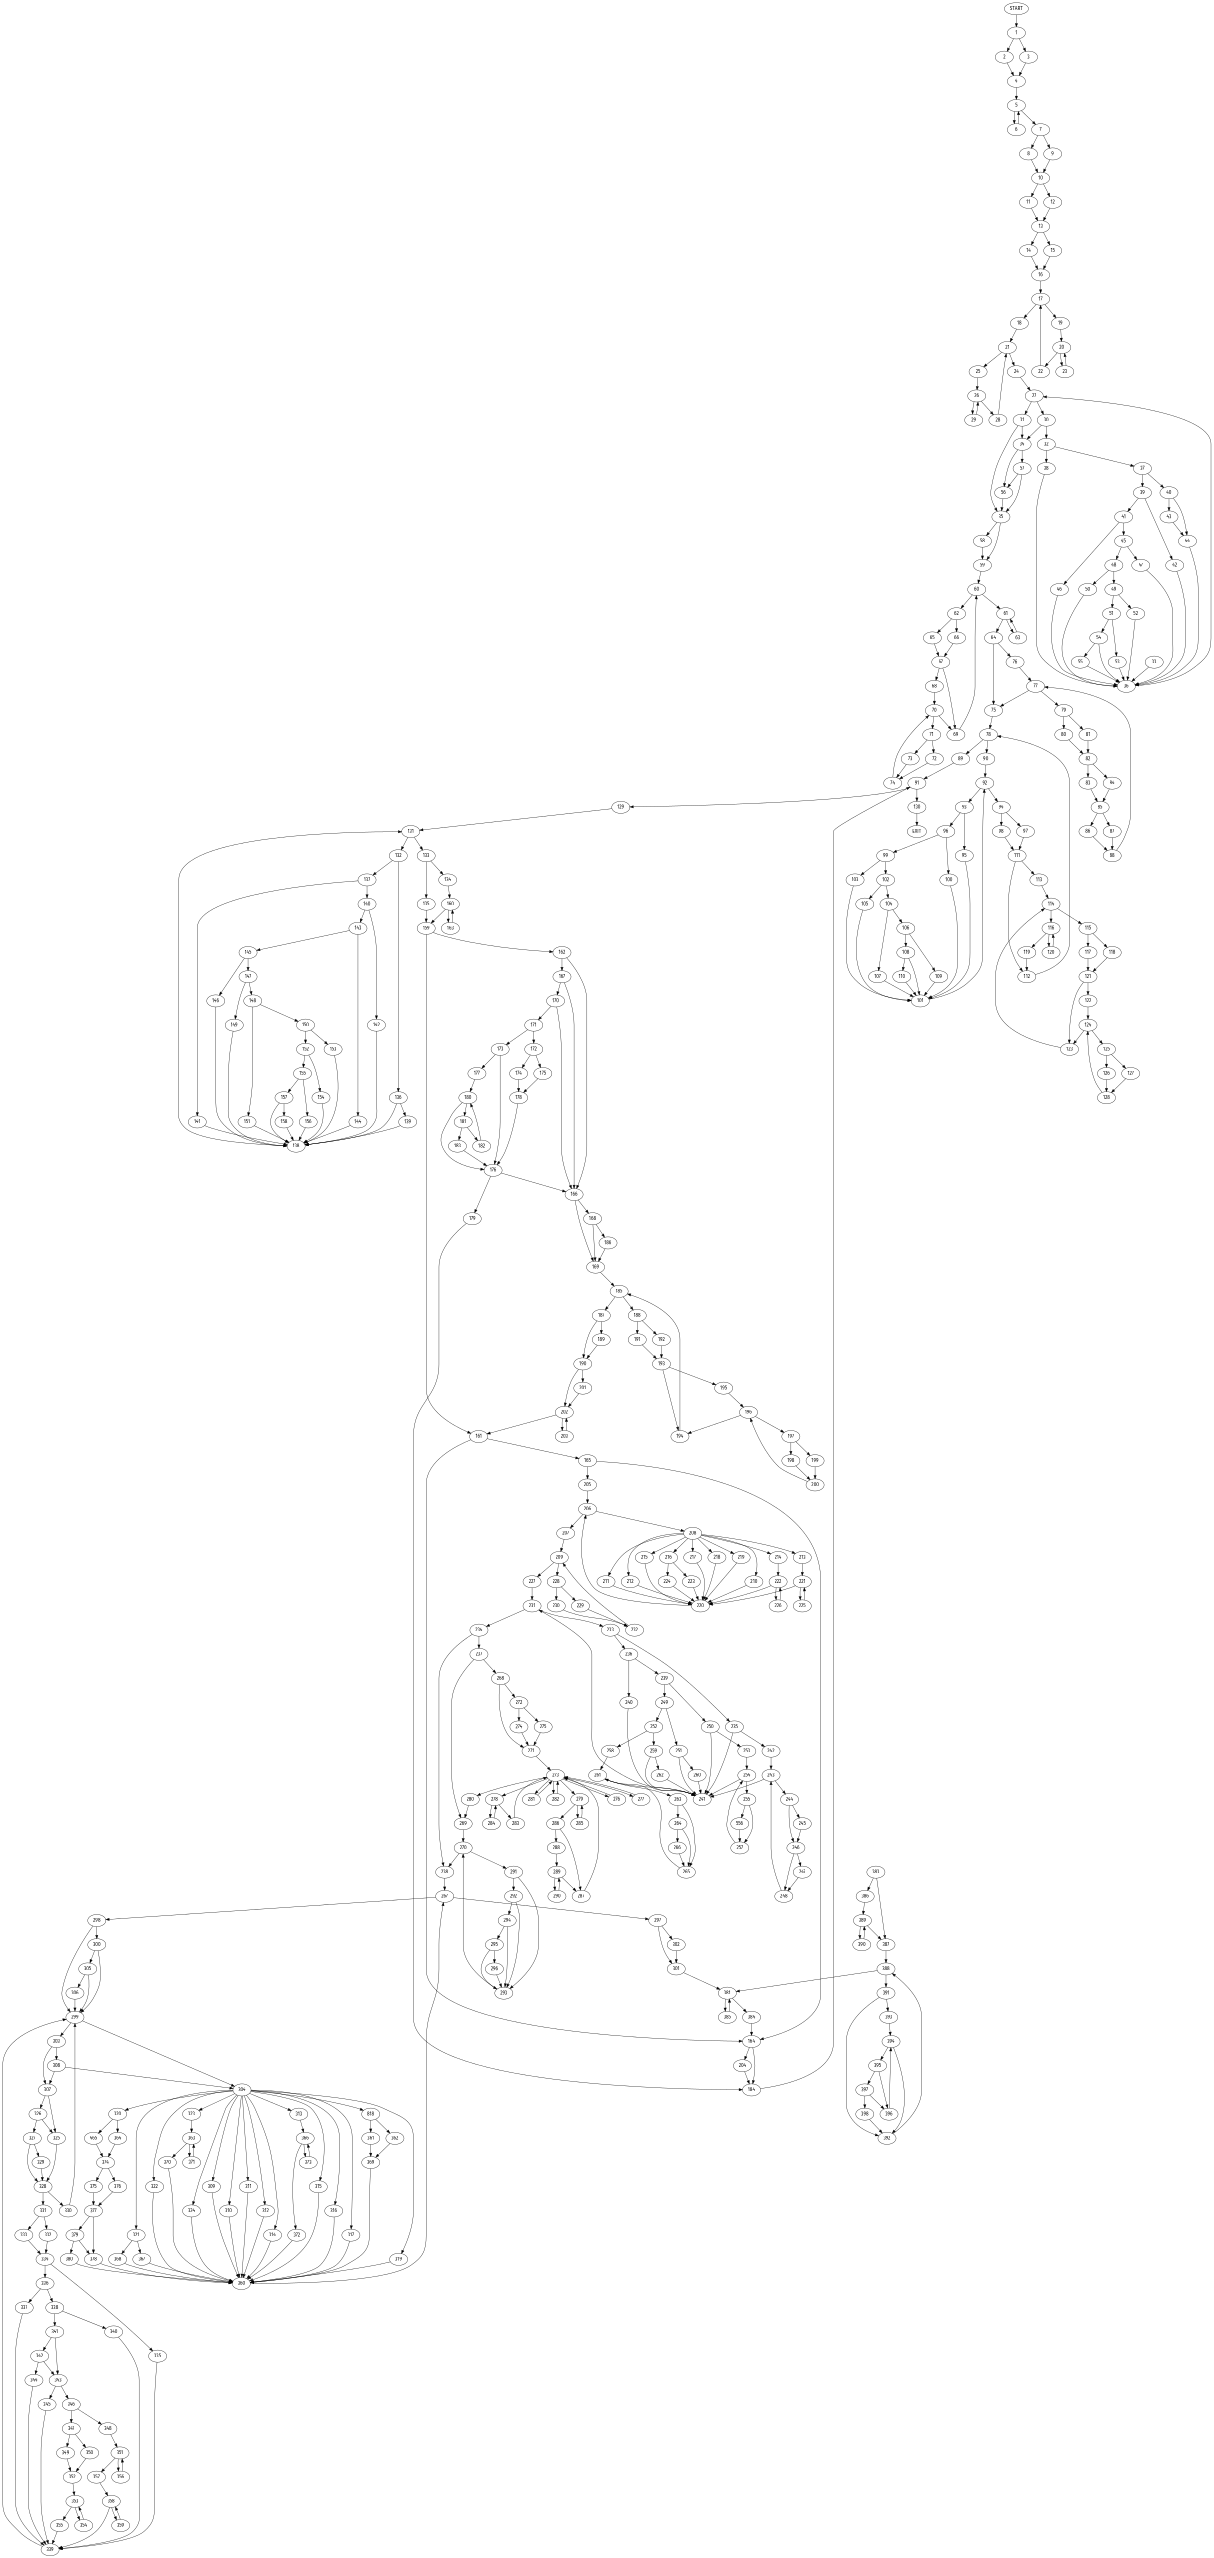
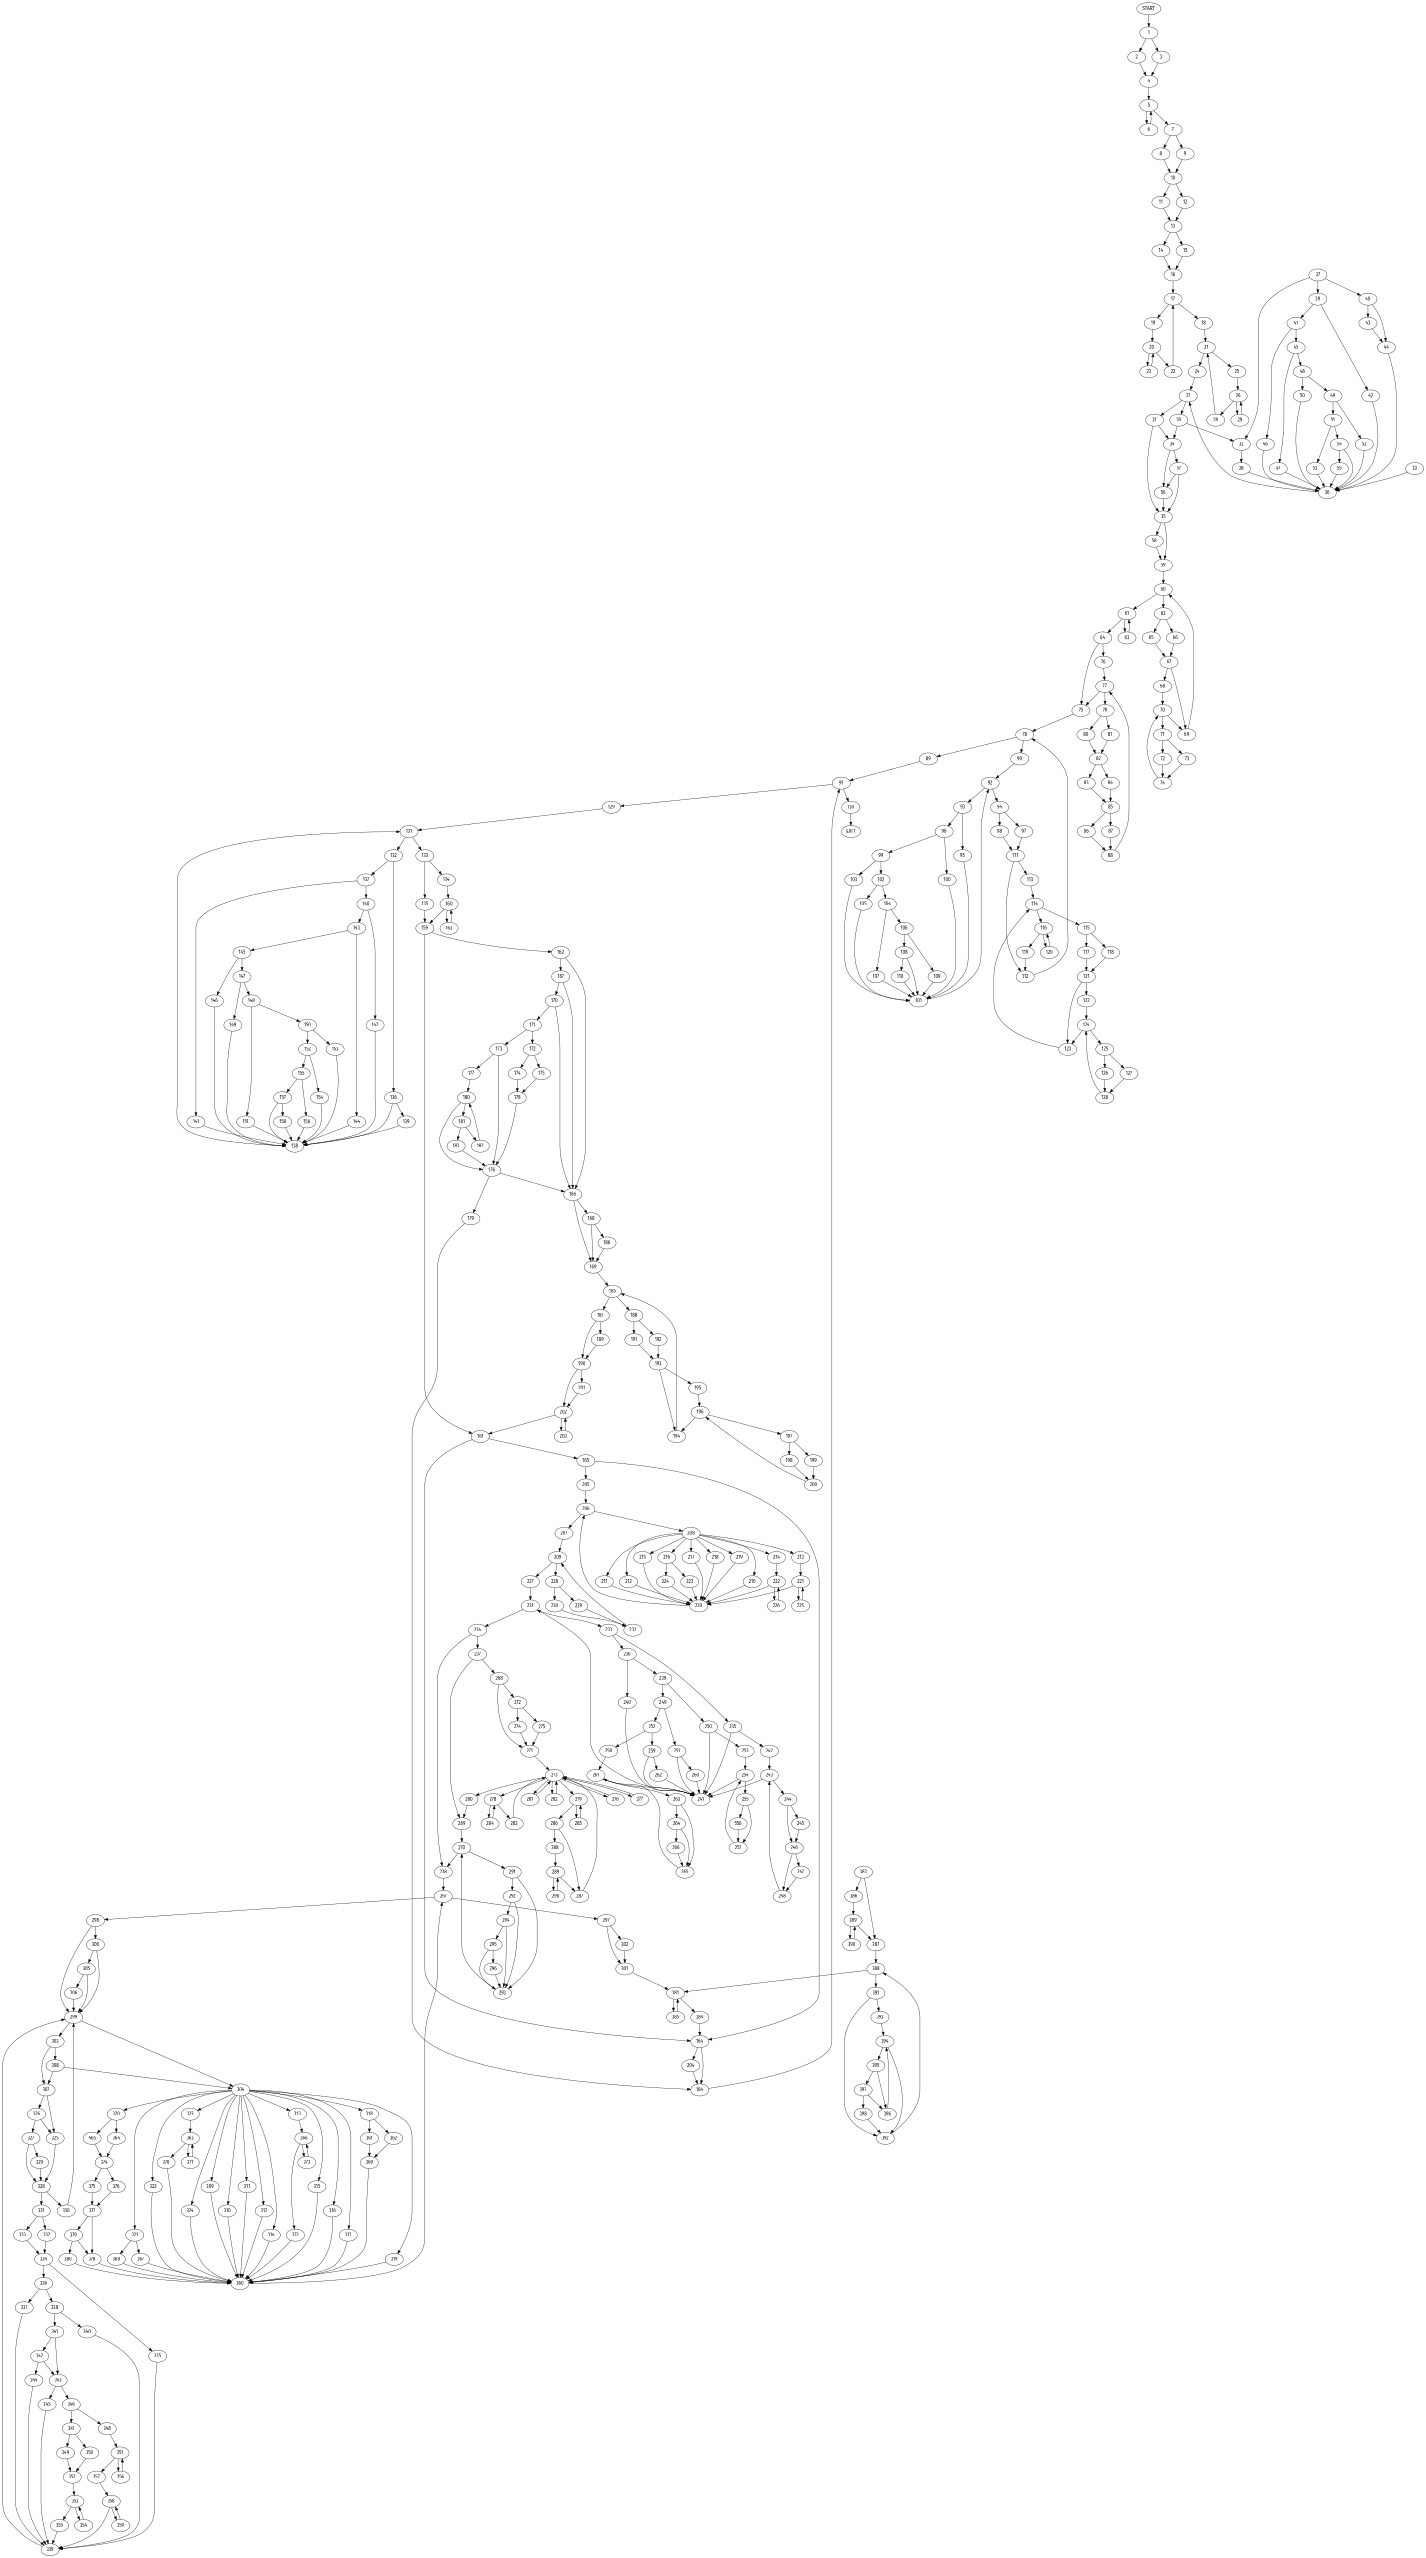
edge "32" -> "37": reversed
node "818": label "818" -> "318"
